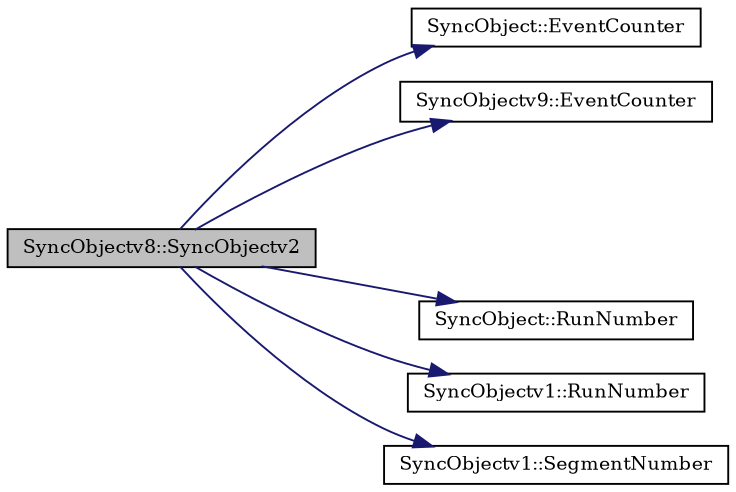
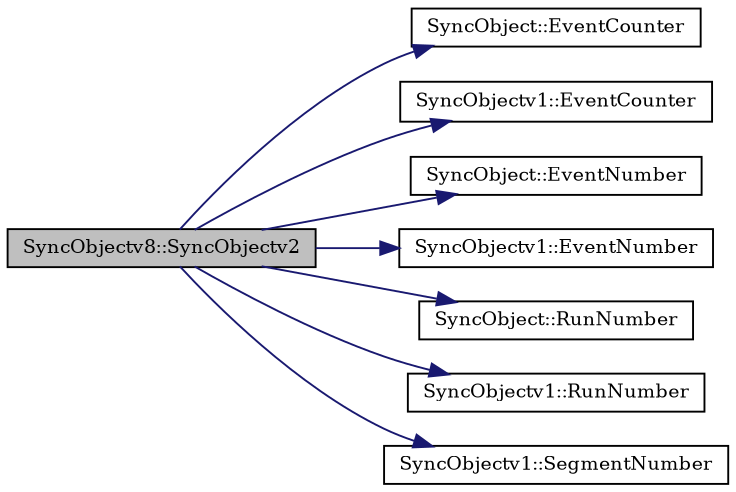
node "SyncObjectv9::EventCounter": label "SyncObjectv9::EventCounter" -> "SyncObjectv1::EventCounter"
node "SyncObject::EventNumber": added
node "SyncObjectv1::EventNumber": added
